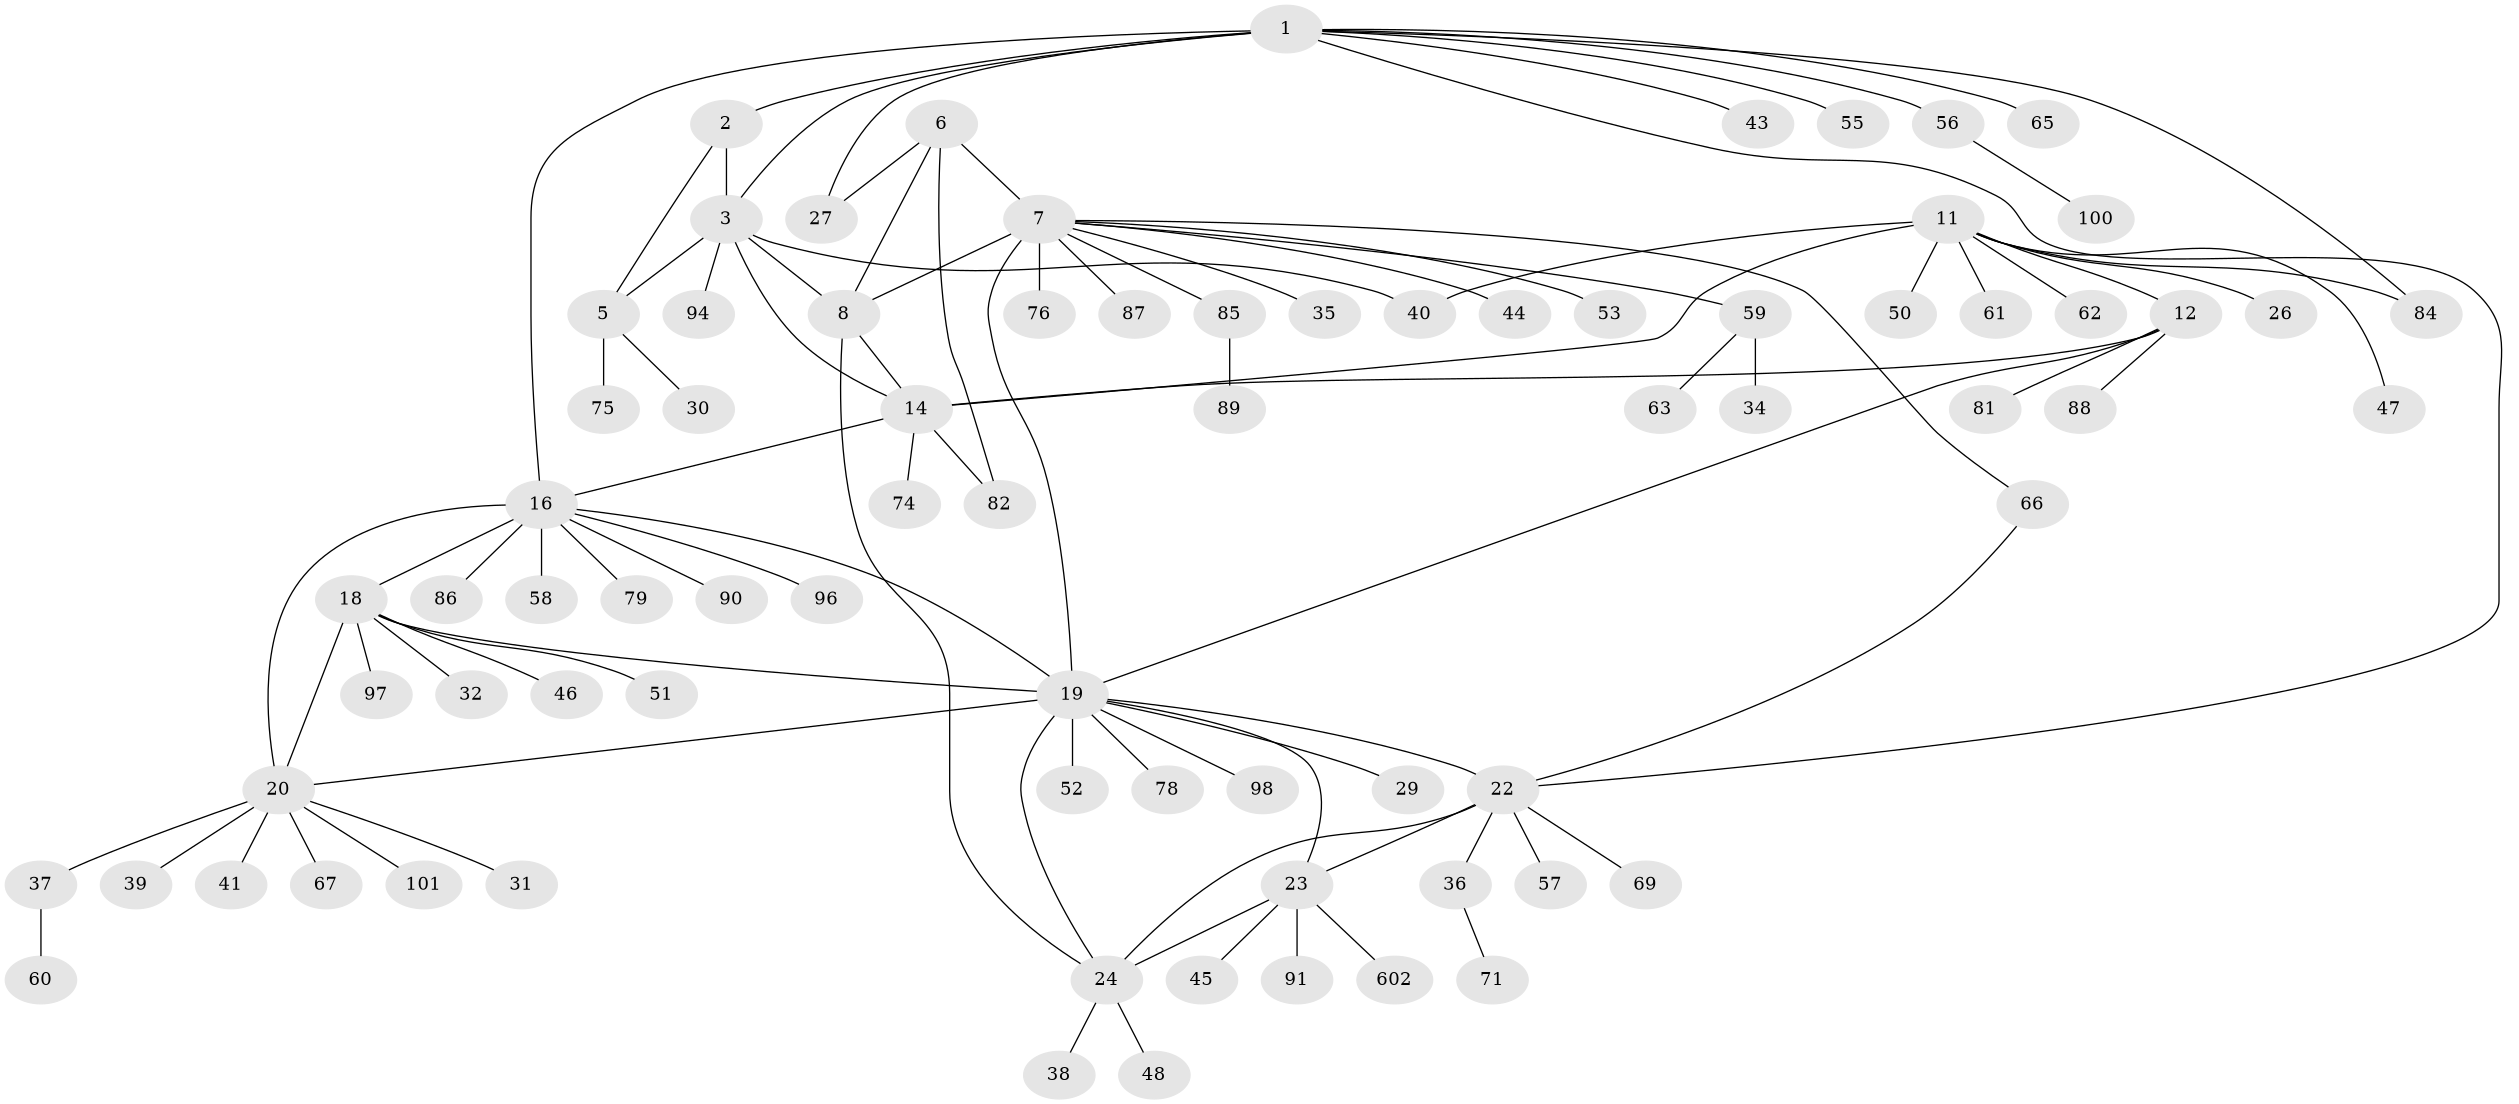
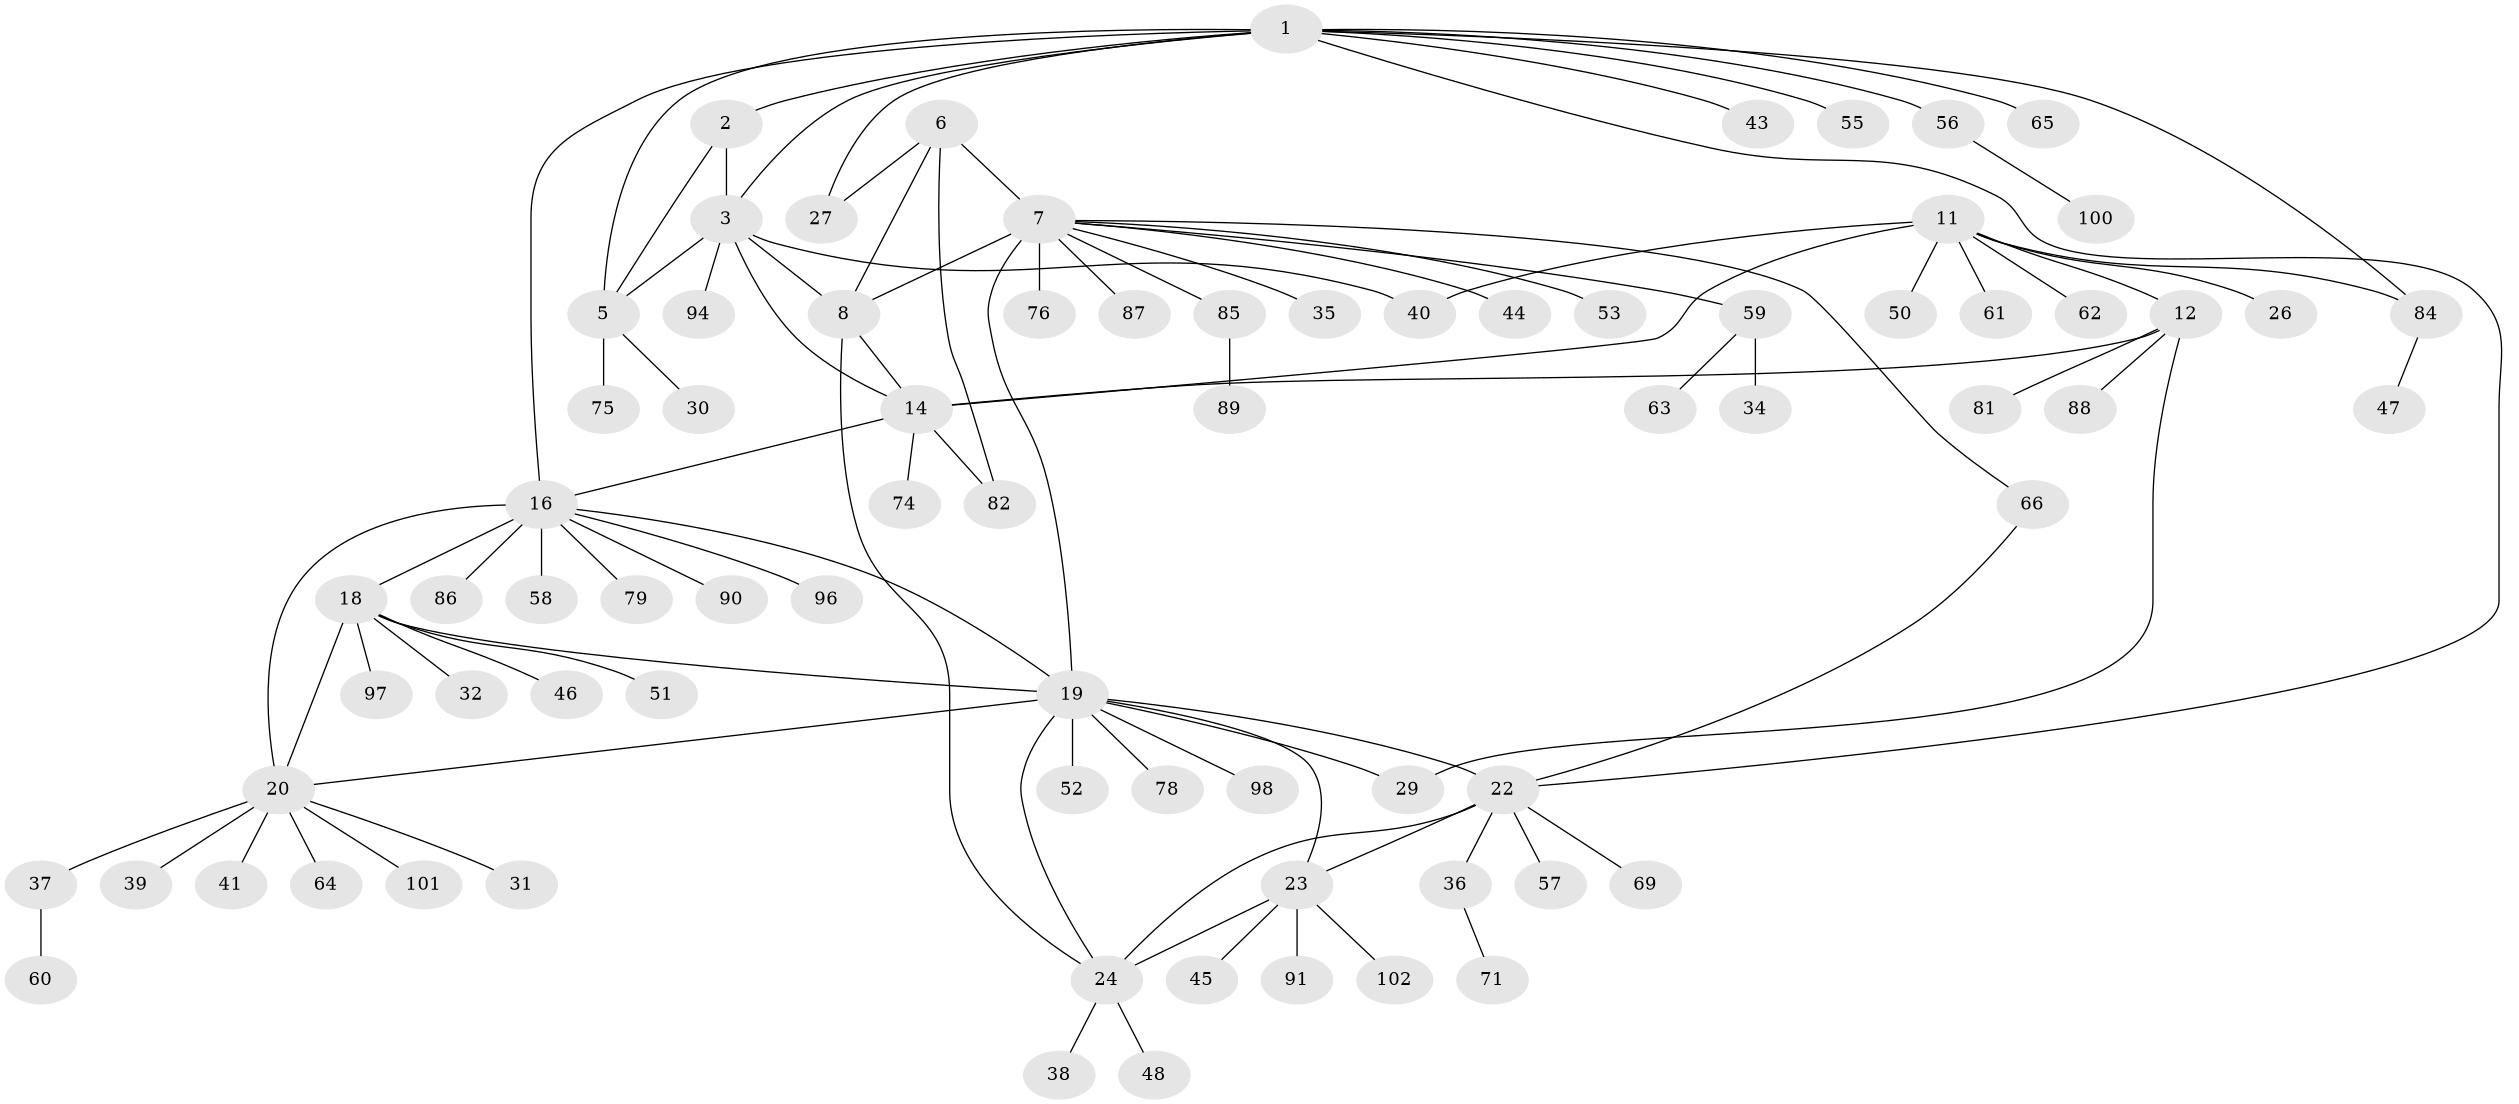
edge "1" -- "5": added
edge "11" -- "47": now "84" -- "47"
edge "12" -- "19": now "12" -- "29"
node "67": label "67" -> "64"
node "602": label "602" -> "102"
